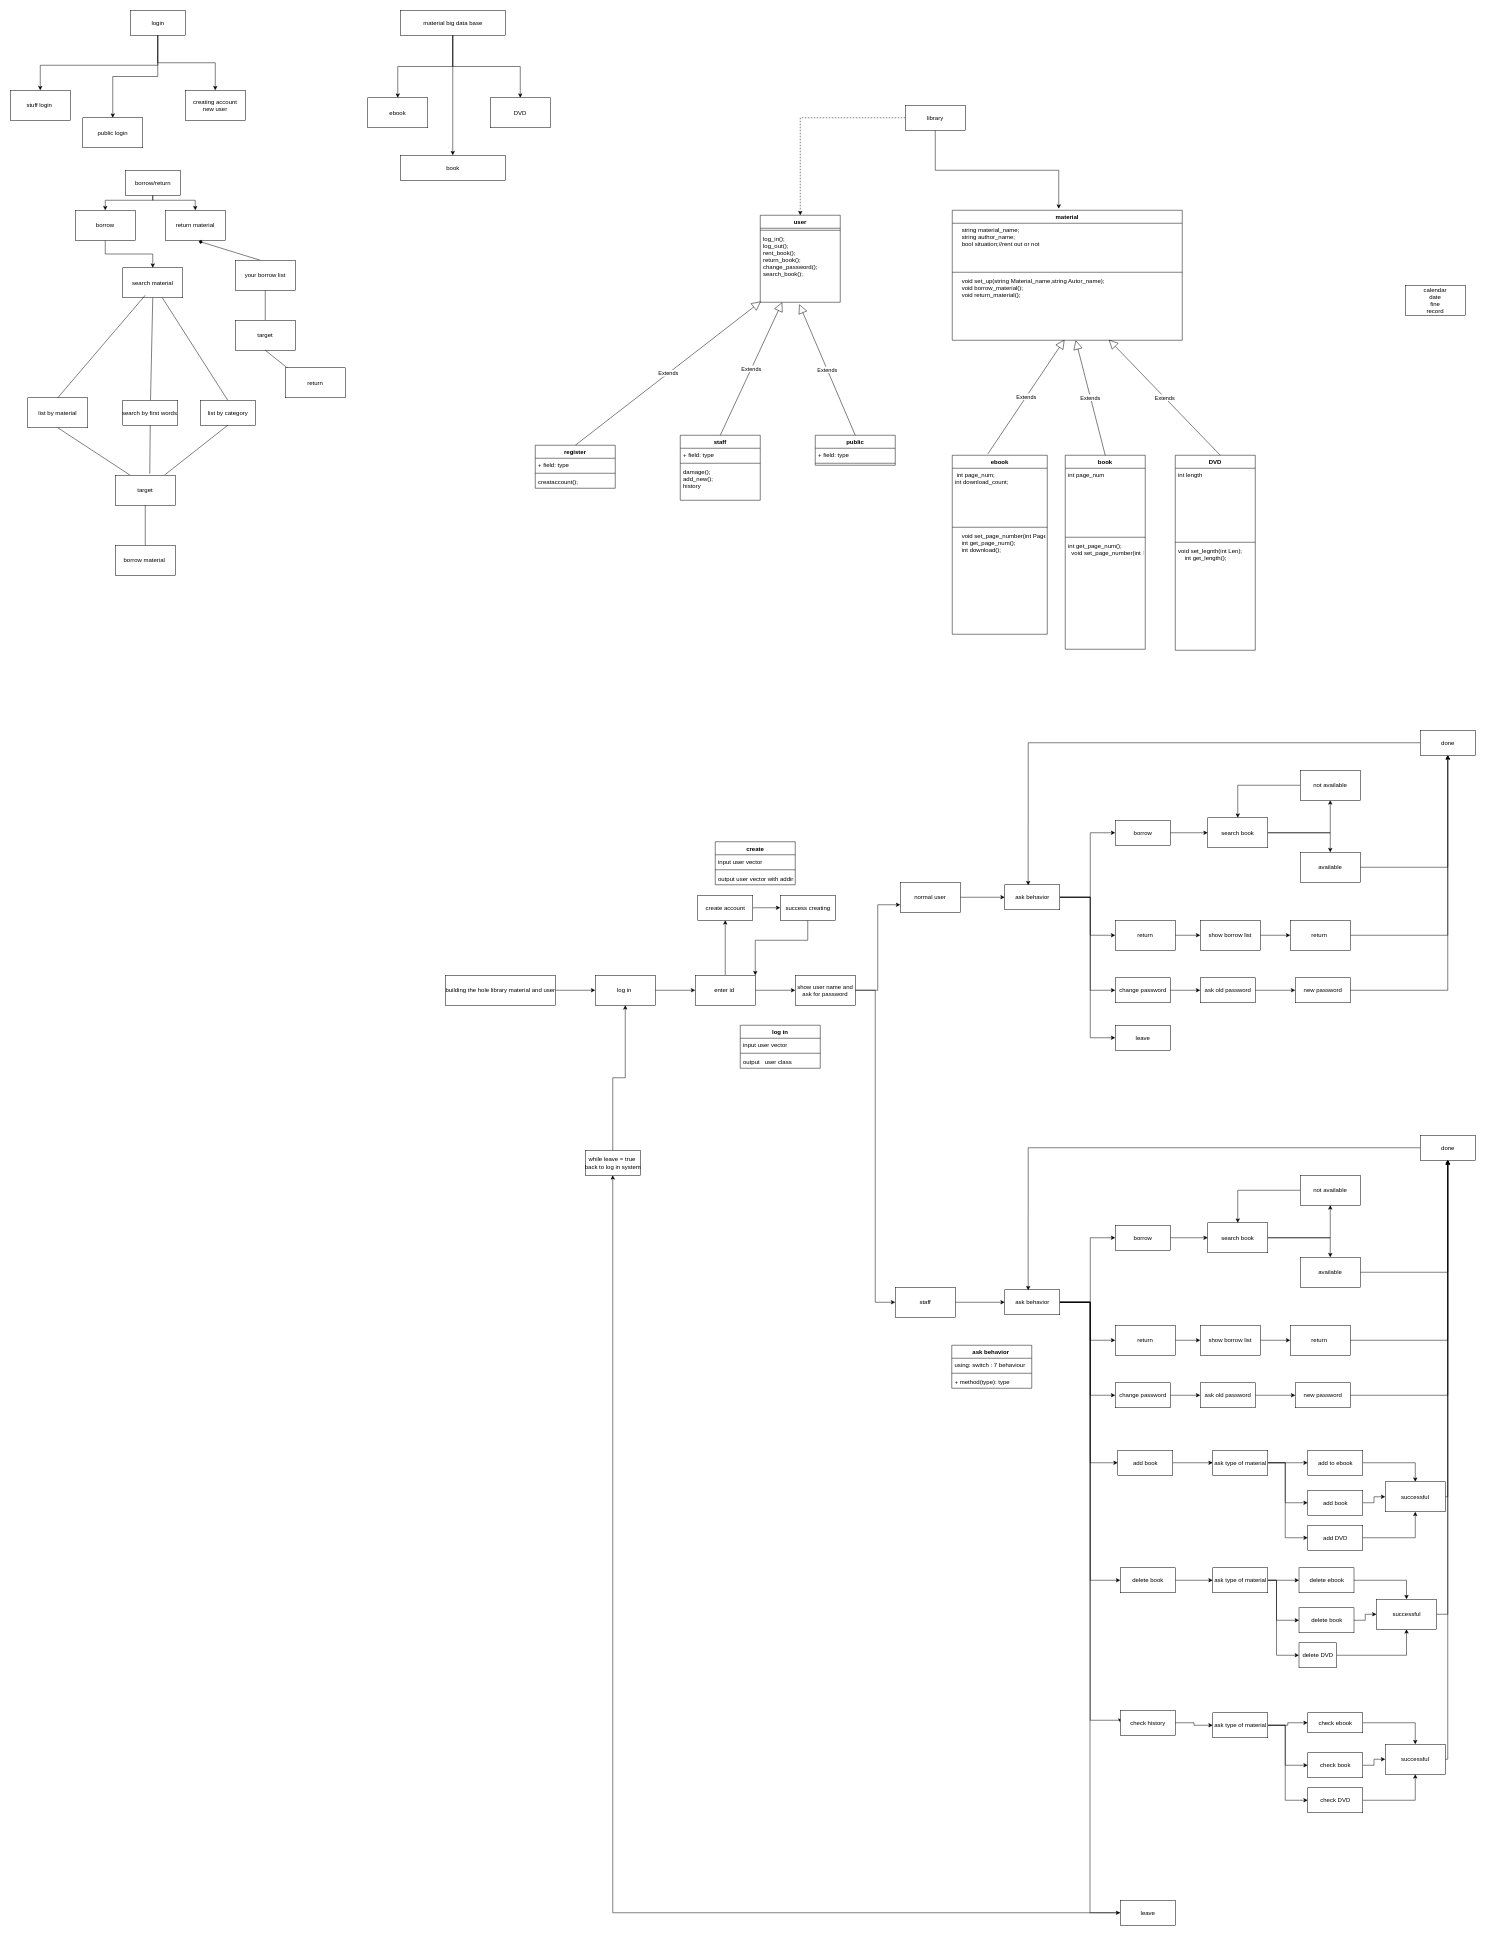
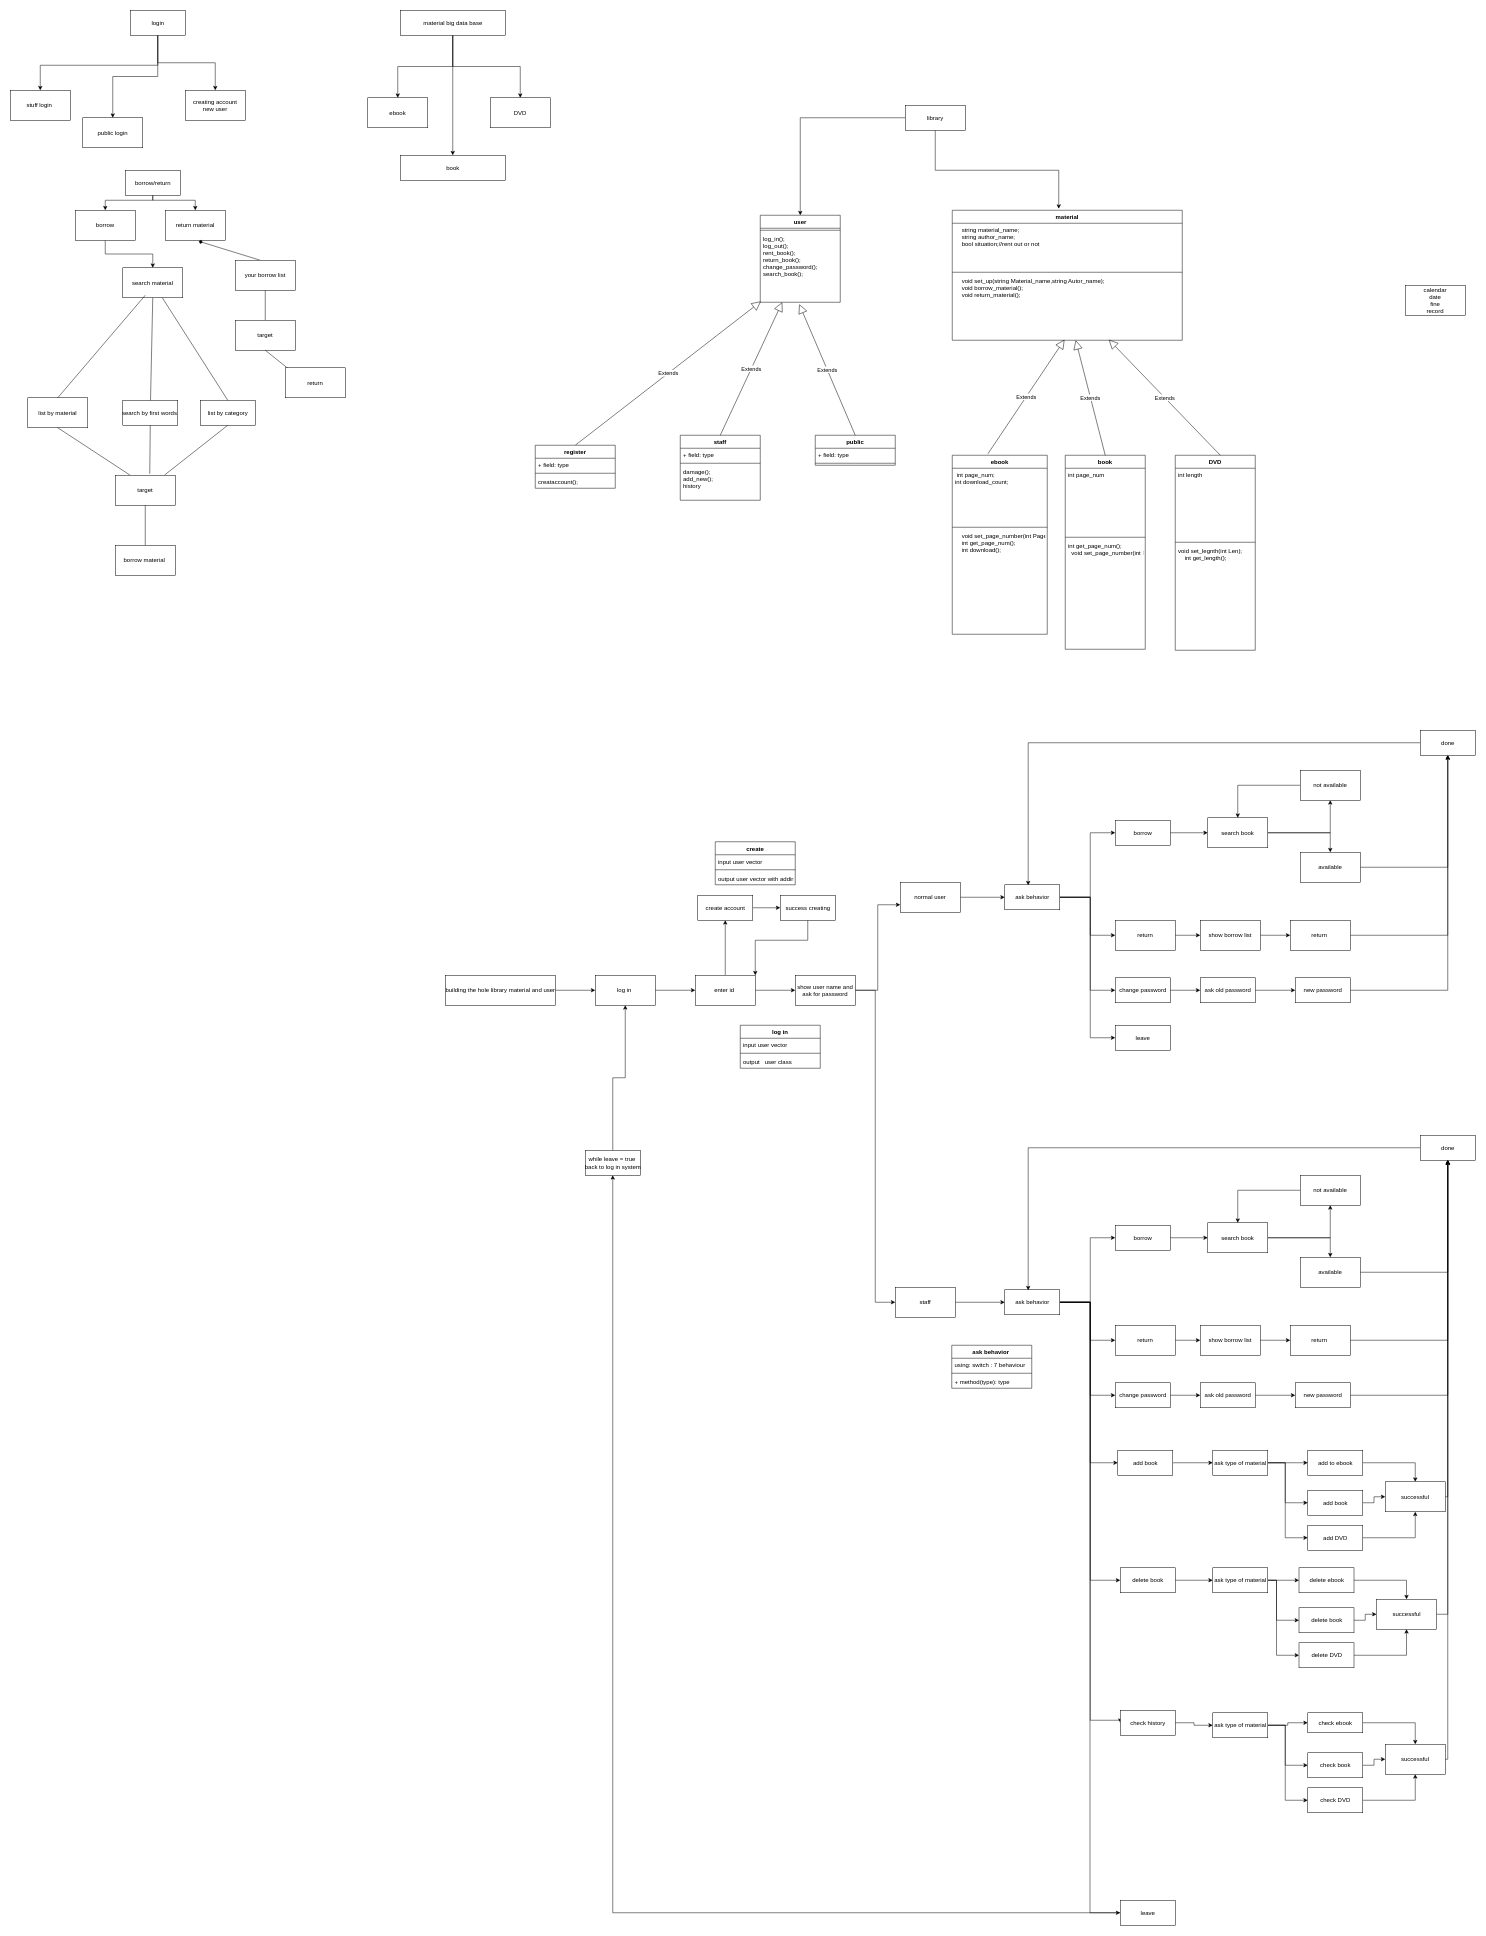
edge "library" -> "user": style dashed -> solid
node "delete DVD": size 38x25 -> 55x25
